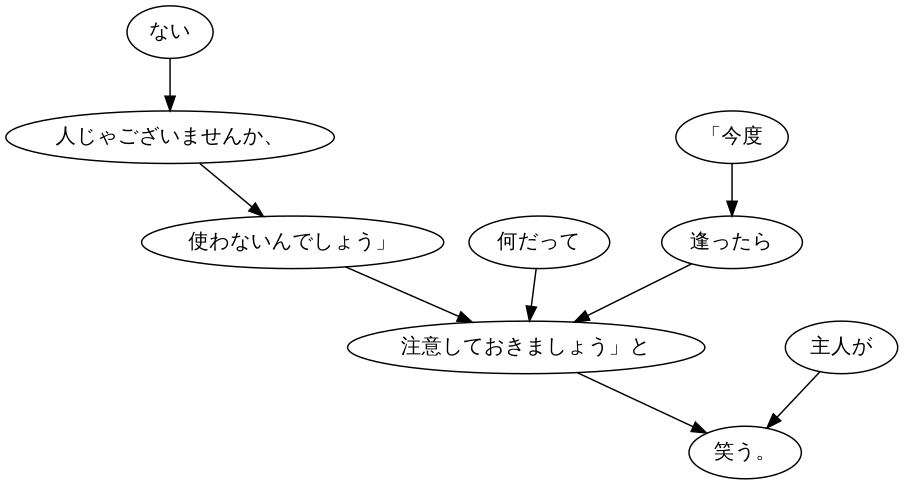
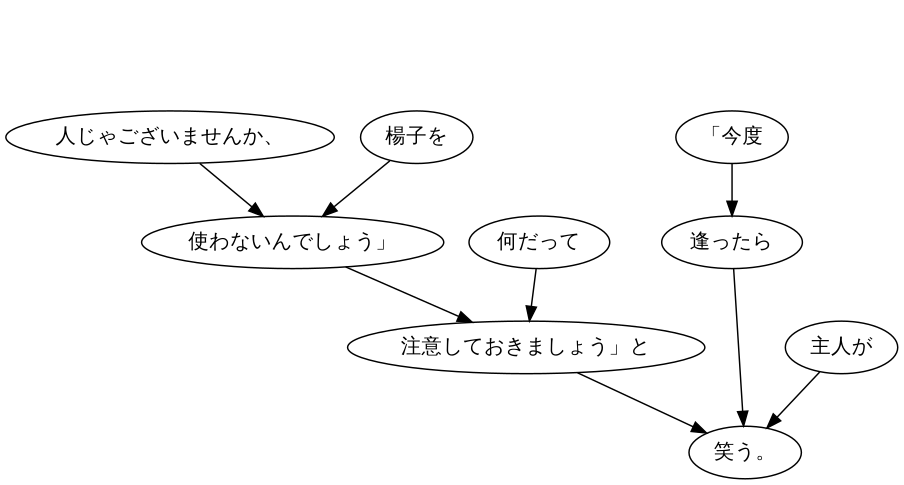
node "ない": removed
node "楊子を": added
edge "逢ったら" -> "注意しておきましょう」と": now "逢ったら" -> "笑う。"
